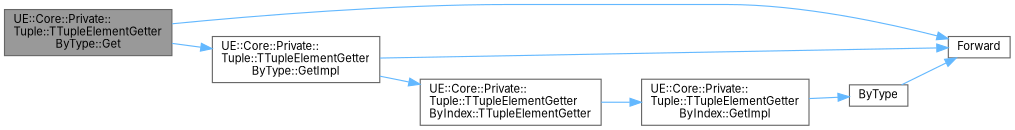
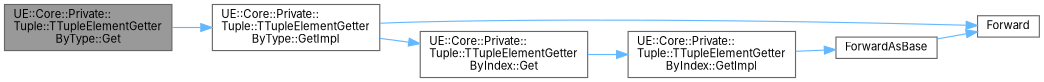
edge "UE::Core::Private:: Tuple::TTupleElementGetter ByType::Get" -> "Forward": removed
node "ByType": label "ByType" -> "ForwardAsBase"
node "UE::Core::Private:: Tuple::TTupleElementGetter ByIndex::TTupleElementGetter": label "UE::Core::Private:: Tuple::TTupleElementGetter ByIndex::TTupleElementGetter" -> "UE::Core::Private:: Tuple::TTupleElementGetter ByIndex::Get"
